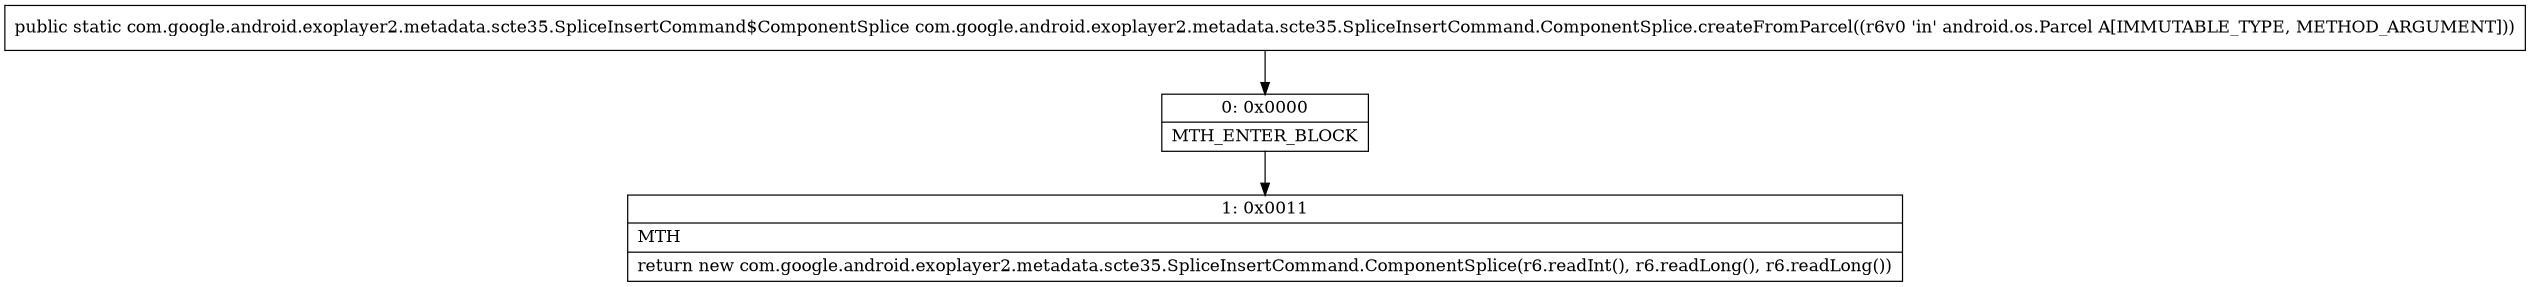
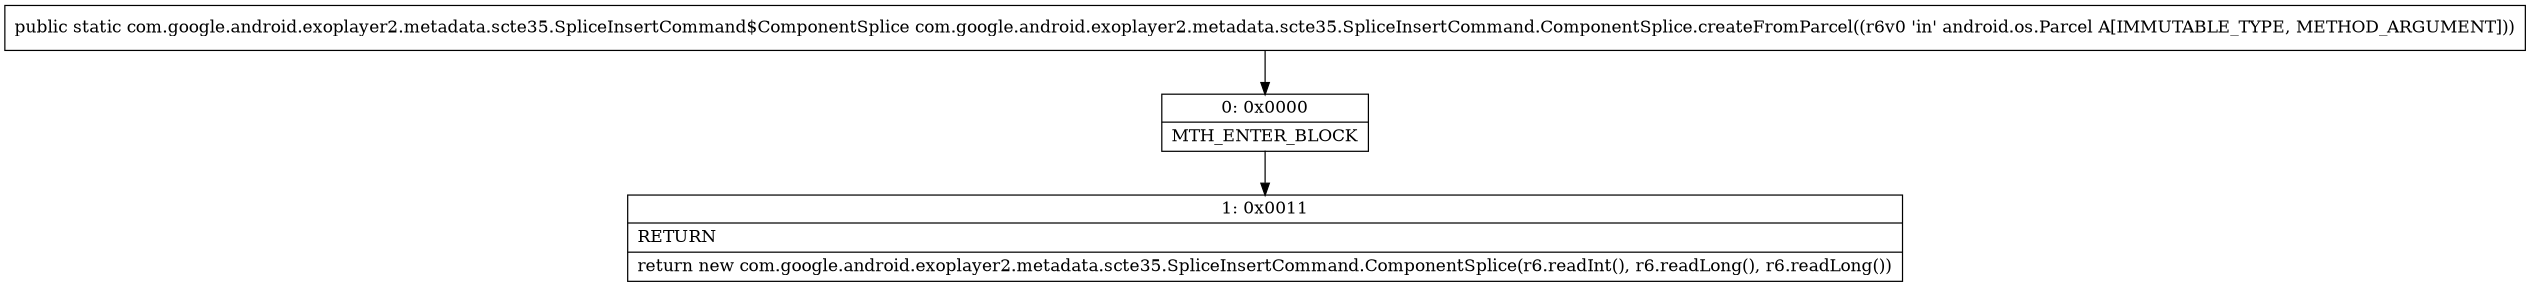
node "1: 0x0011": text "MTH" -> "RETURN"
